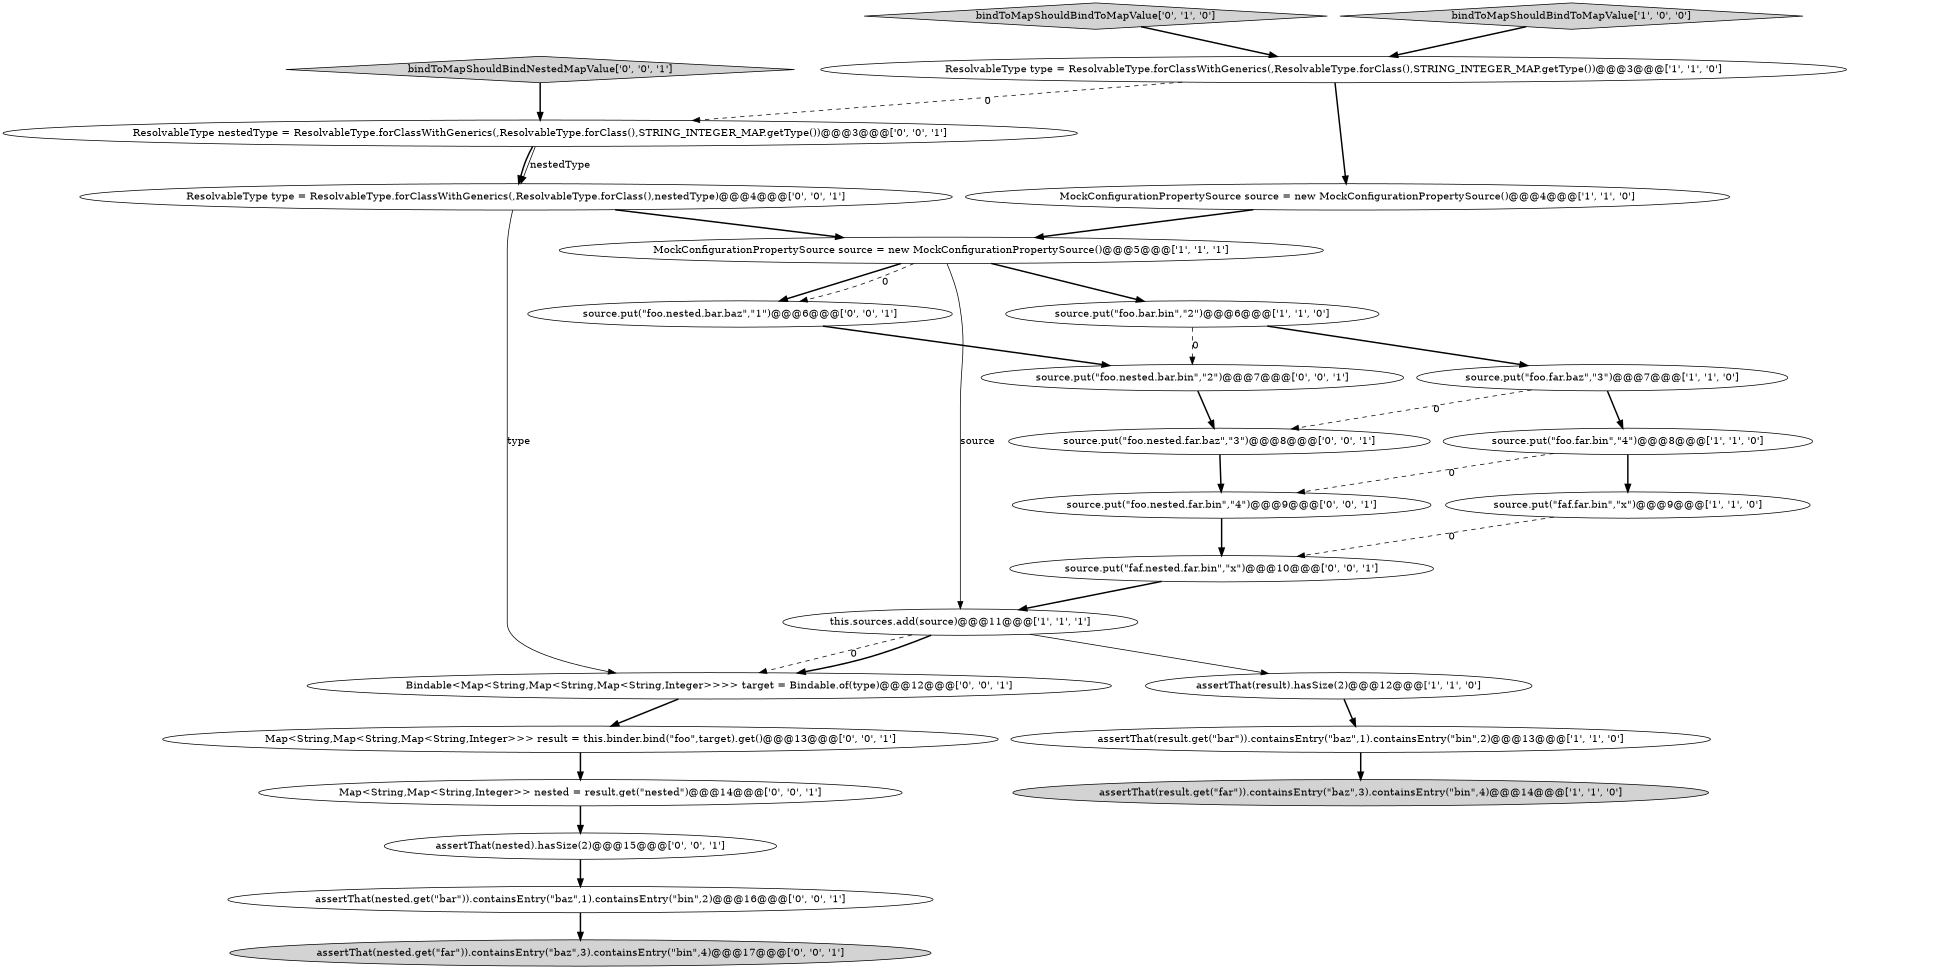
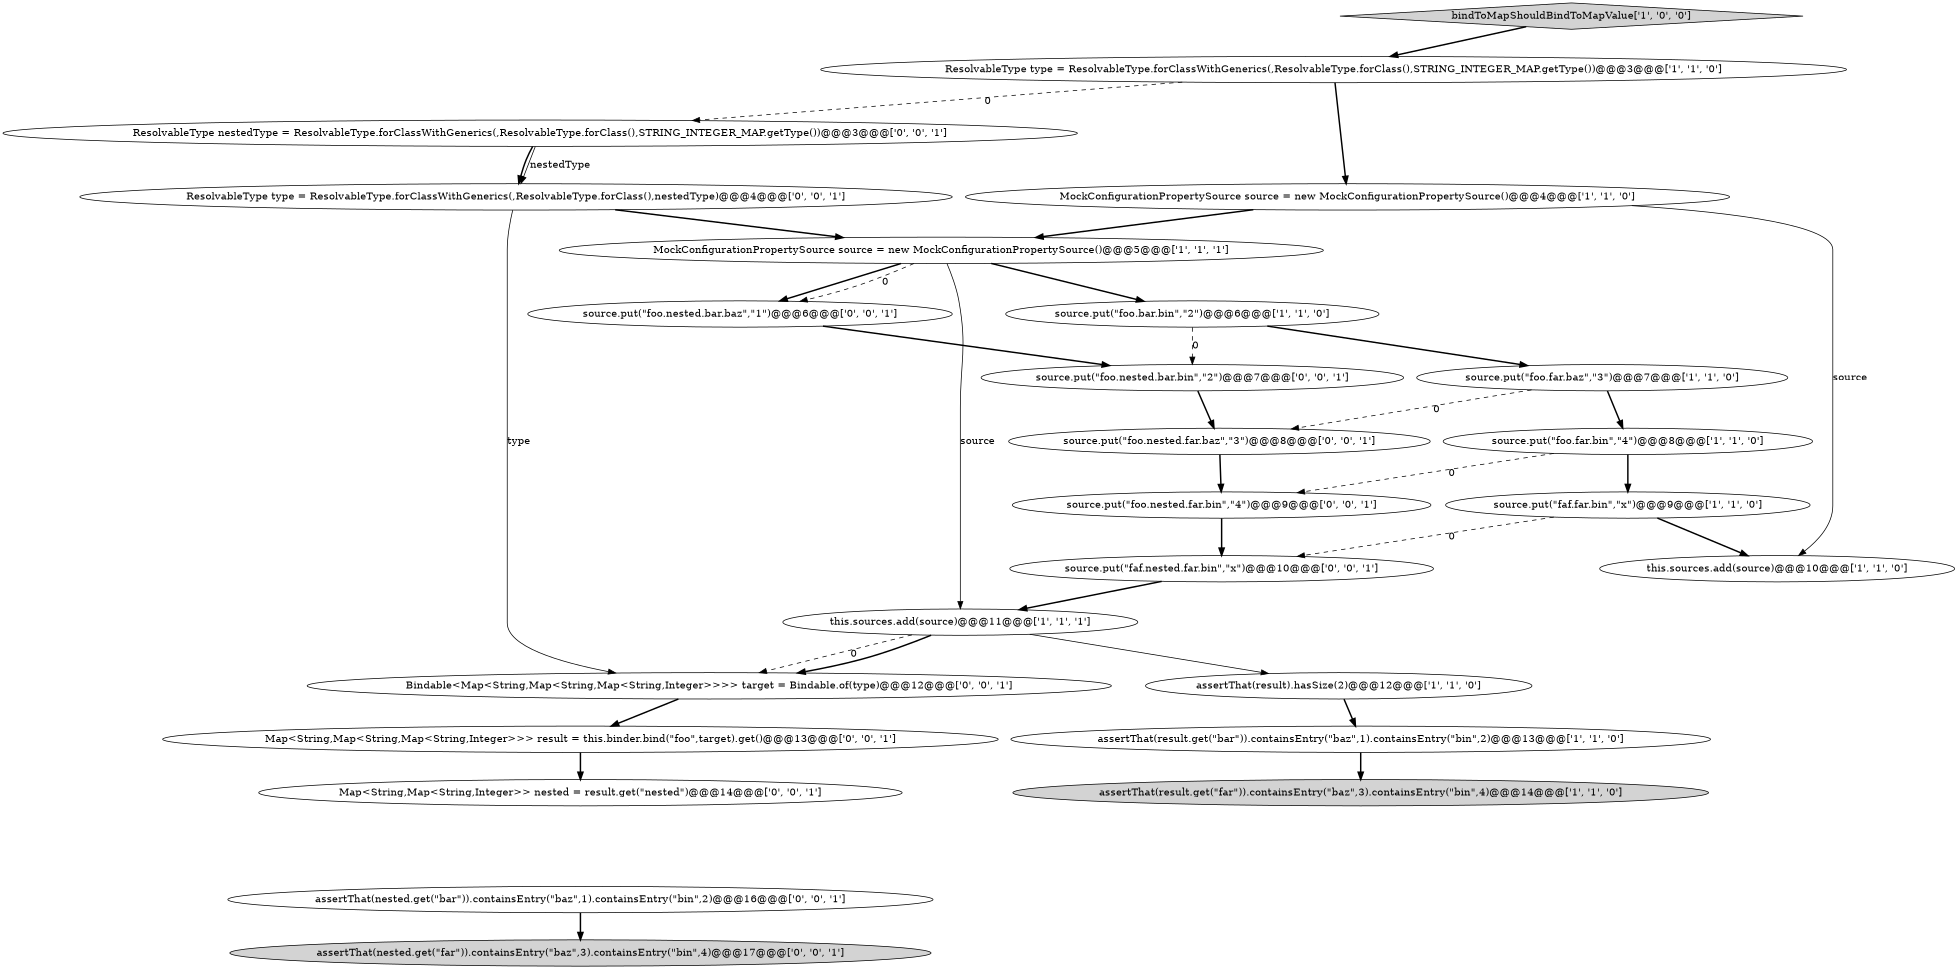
node "bindToMapShouldBindToMapValue['0', '1', '0']": removed
node "bindToMapShouldBindNestedMapValue['0', '0', '1']": removed
node "this.sources.add(source)@@@10@@@['1', '1', '0']": added
node "assertThat(nested).hasSize(2)@@@15@@@['0', '0', '1']": removed
